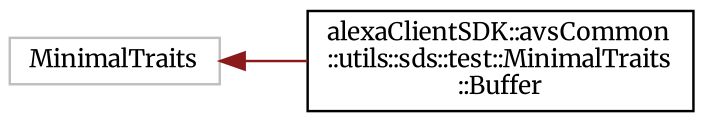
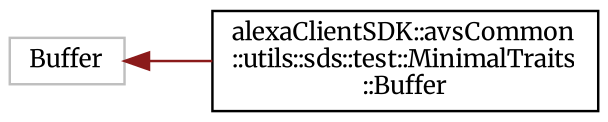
node "MinimalTraits": label "MinimalTraits" -> "Buffer"
